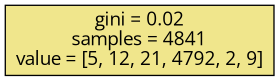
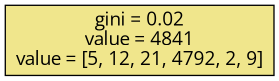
node "gini = 0.02 samples = 4841 value = [5, 12, 21, 4792, 2, 9]": label "gini = 0.02 samples = 4841 value = [5, 12, 21, 4792, 2, 9]" -> "gini = 0.02 value = 4841 value = [5, 12, 21, 4792, 2, 9]"
